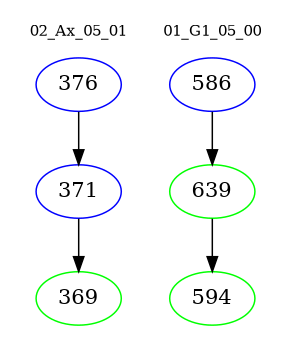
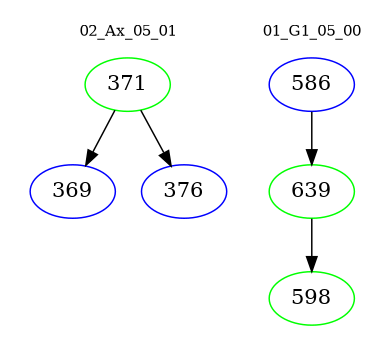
edge "376" -> "371": reversed
node "371": color blue -> green
node "369": color green -> blue
node "594": label "594" -> "598"
